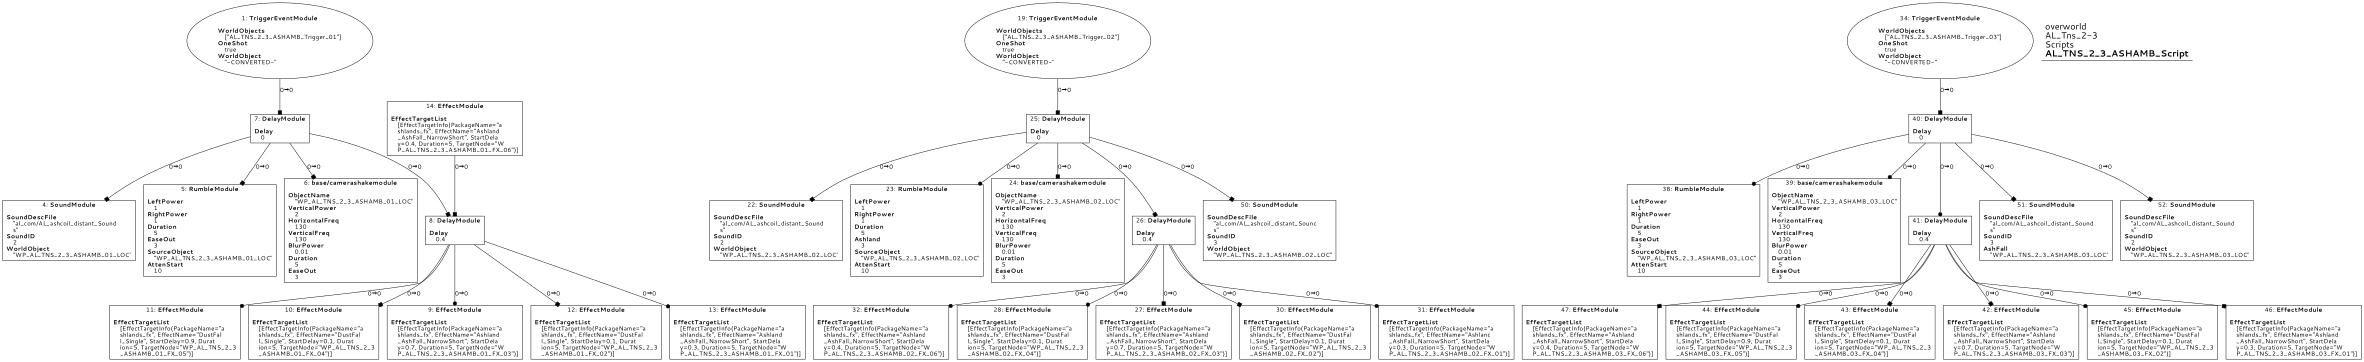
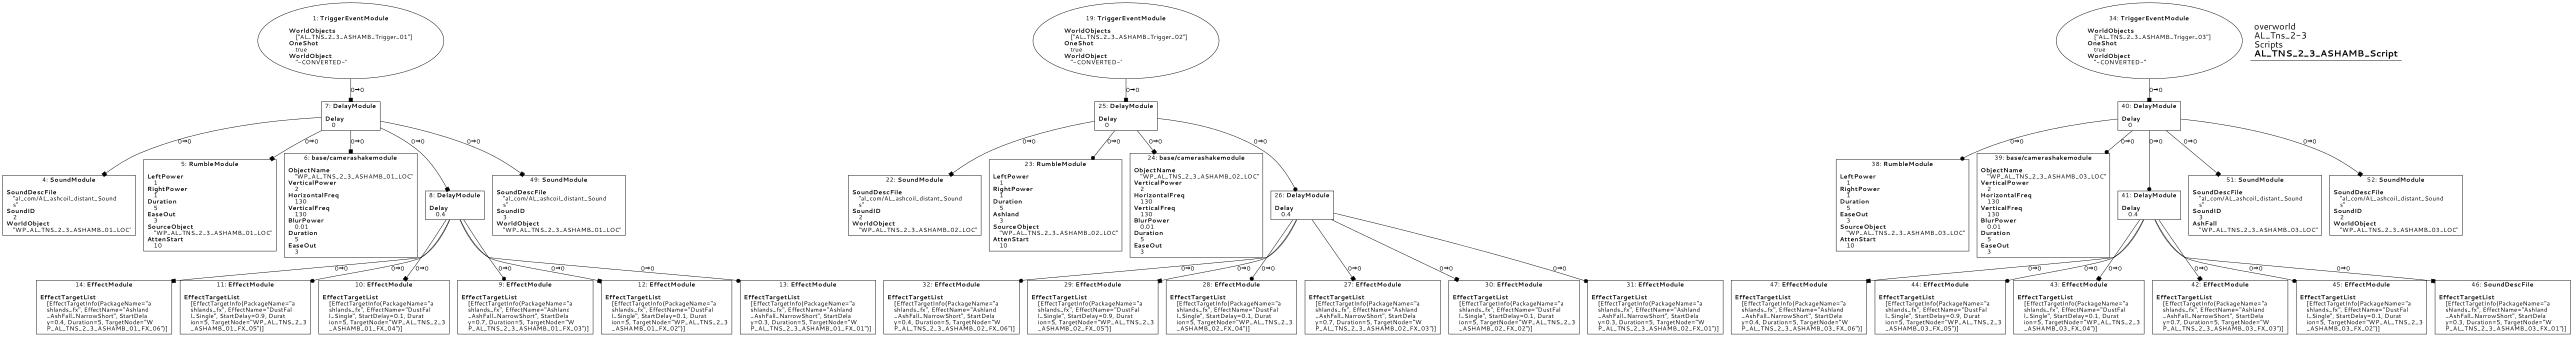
edge "25:" -> "26:": arrowhead box -> dot
edge "14:" -> "8:": reversed
node "49:": added
node "50:": removed
node "29:": added
node "46:": text "EffectModule" -> "SoundDescFile"
